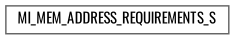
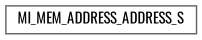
node "MI_MEM_ADDRESS_REQUIREMENTS_S": label "MI_MEM_ADDRESS_REQUIREMENTS_S" -> "MI_MEM_ADDRESS_ADDRESS_S"
